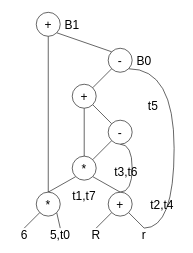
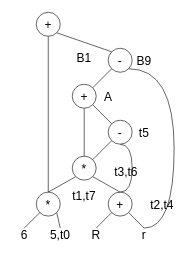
node "B1": moved (72, 24) -> (84, 57)
node "B0": label "B0" -> "B9"
node "A": added
node "t5": moved (153, 105) -> (144, 132)
